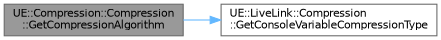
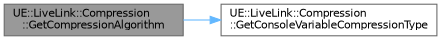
node "UE::Compression::Compression ::GetCompressionAlgorithm": label "UE::Compression::Compression ::GetCompressionAlgorithm" -> "UE::LiveLink::Compression ::GetCompressionAlgorithm"
